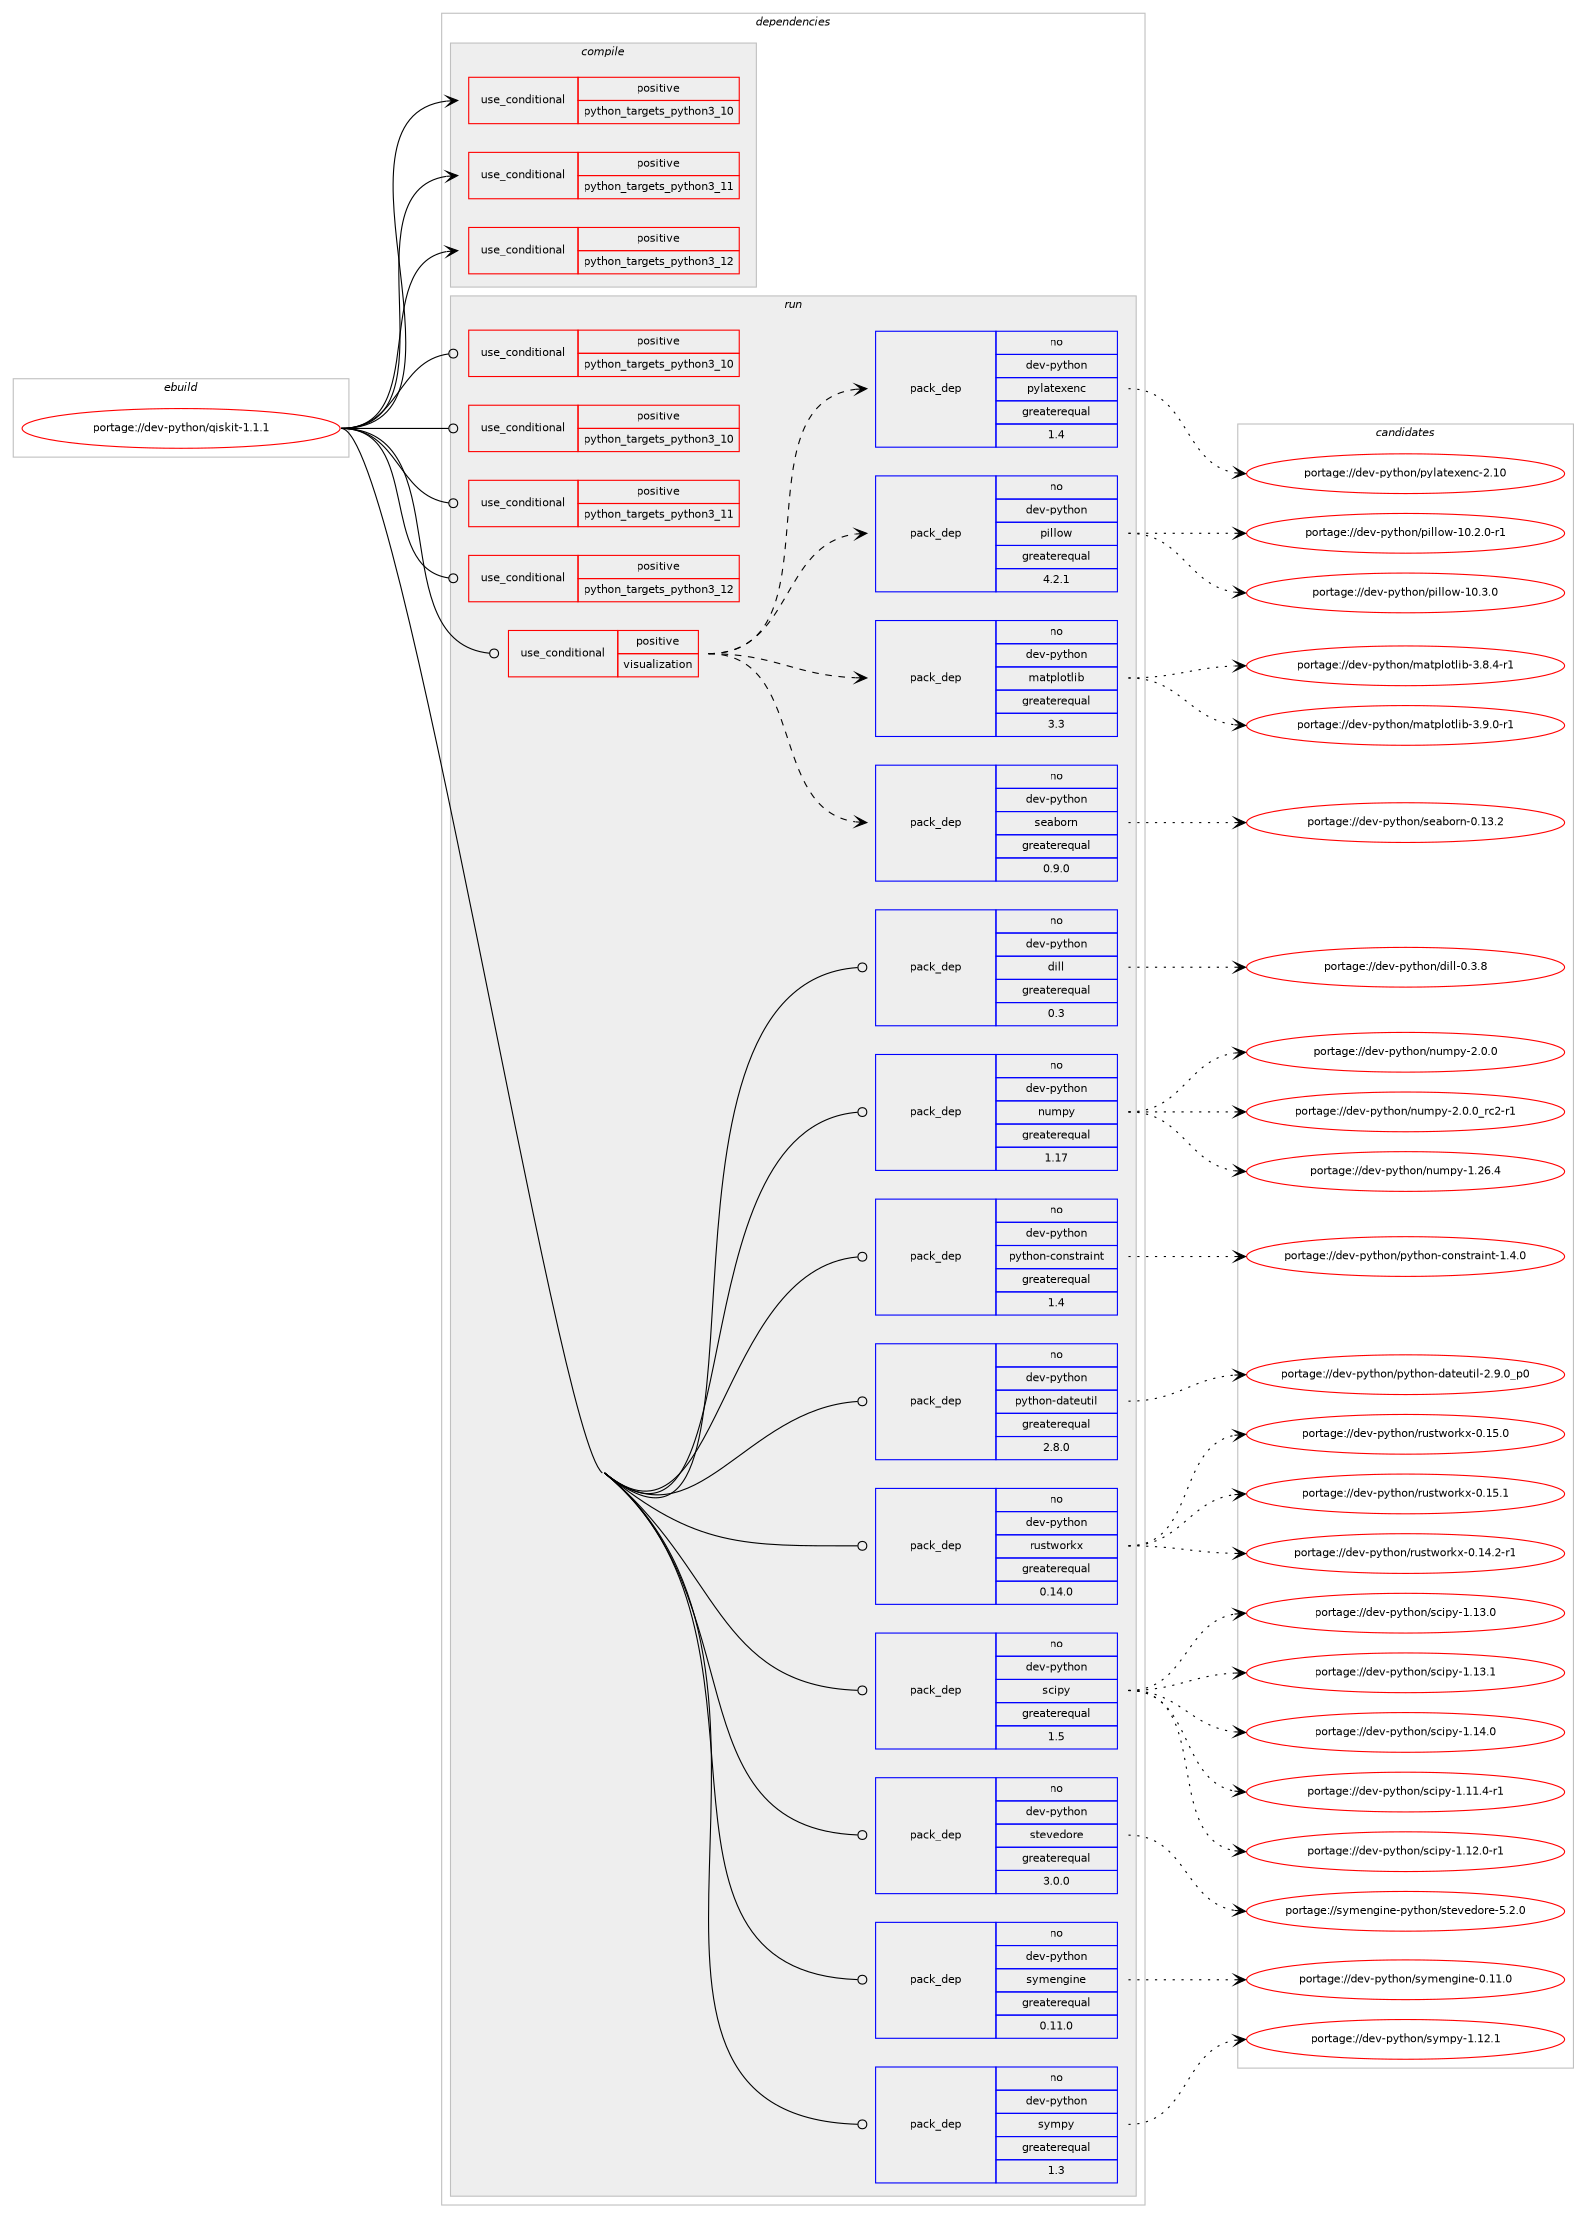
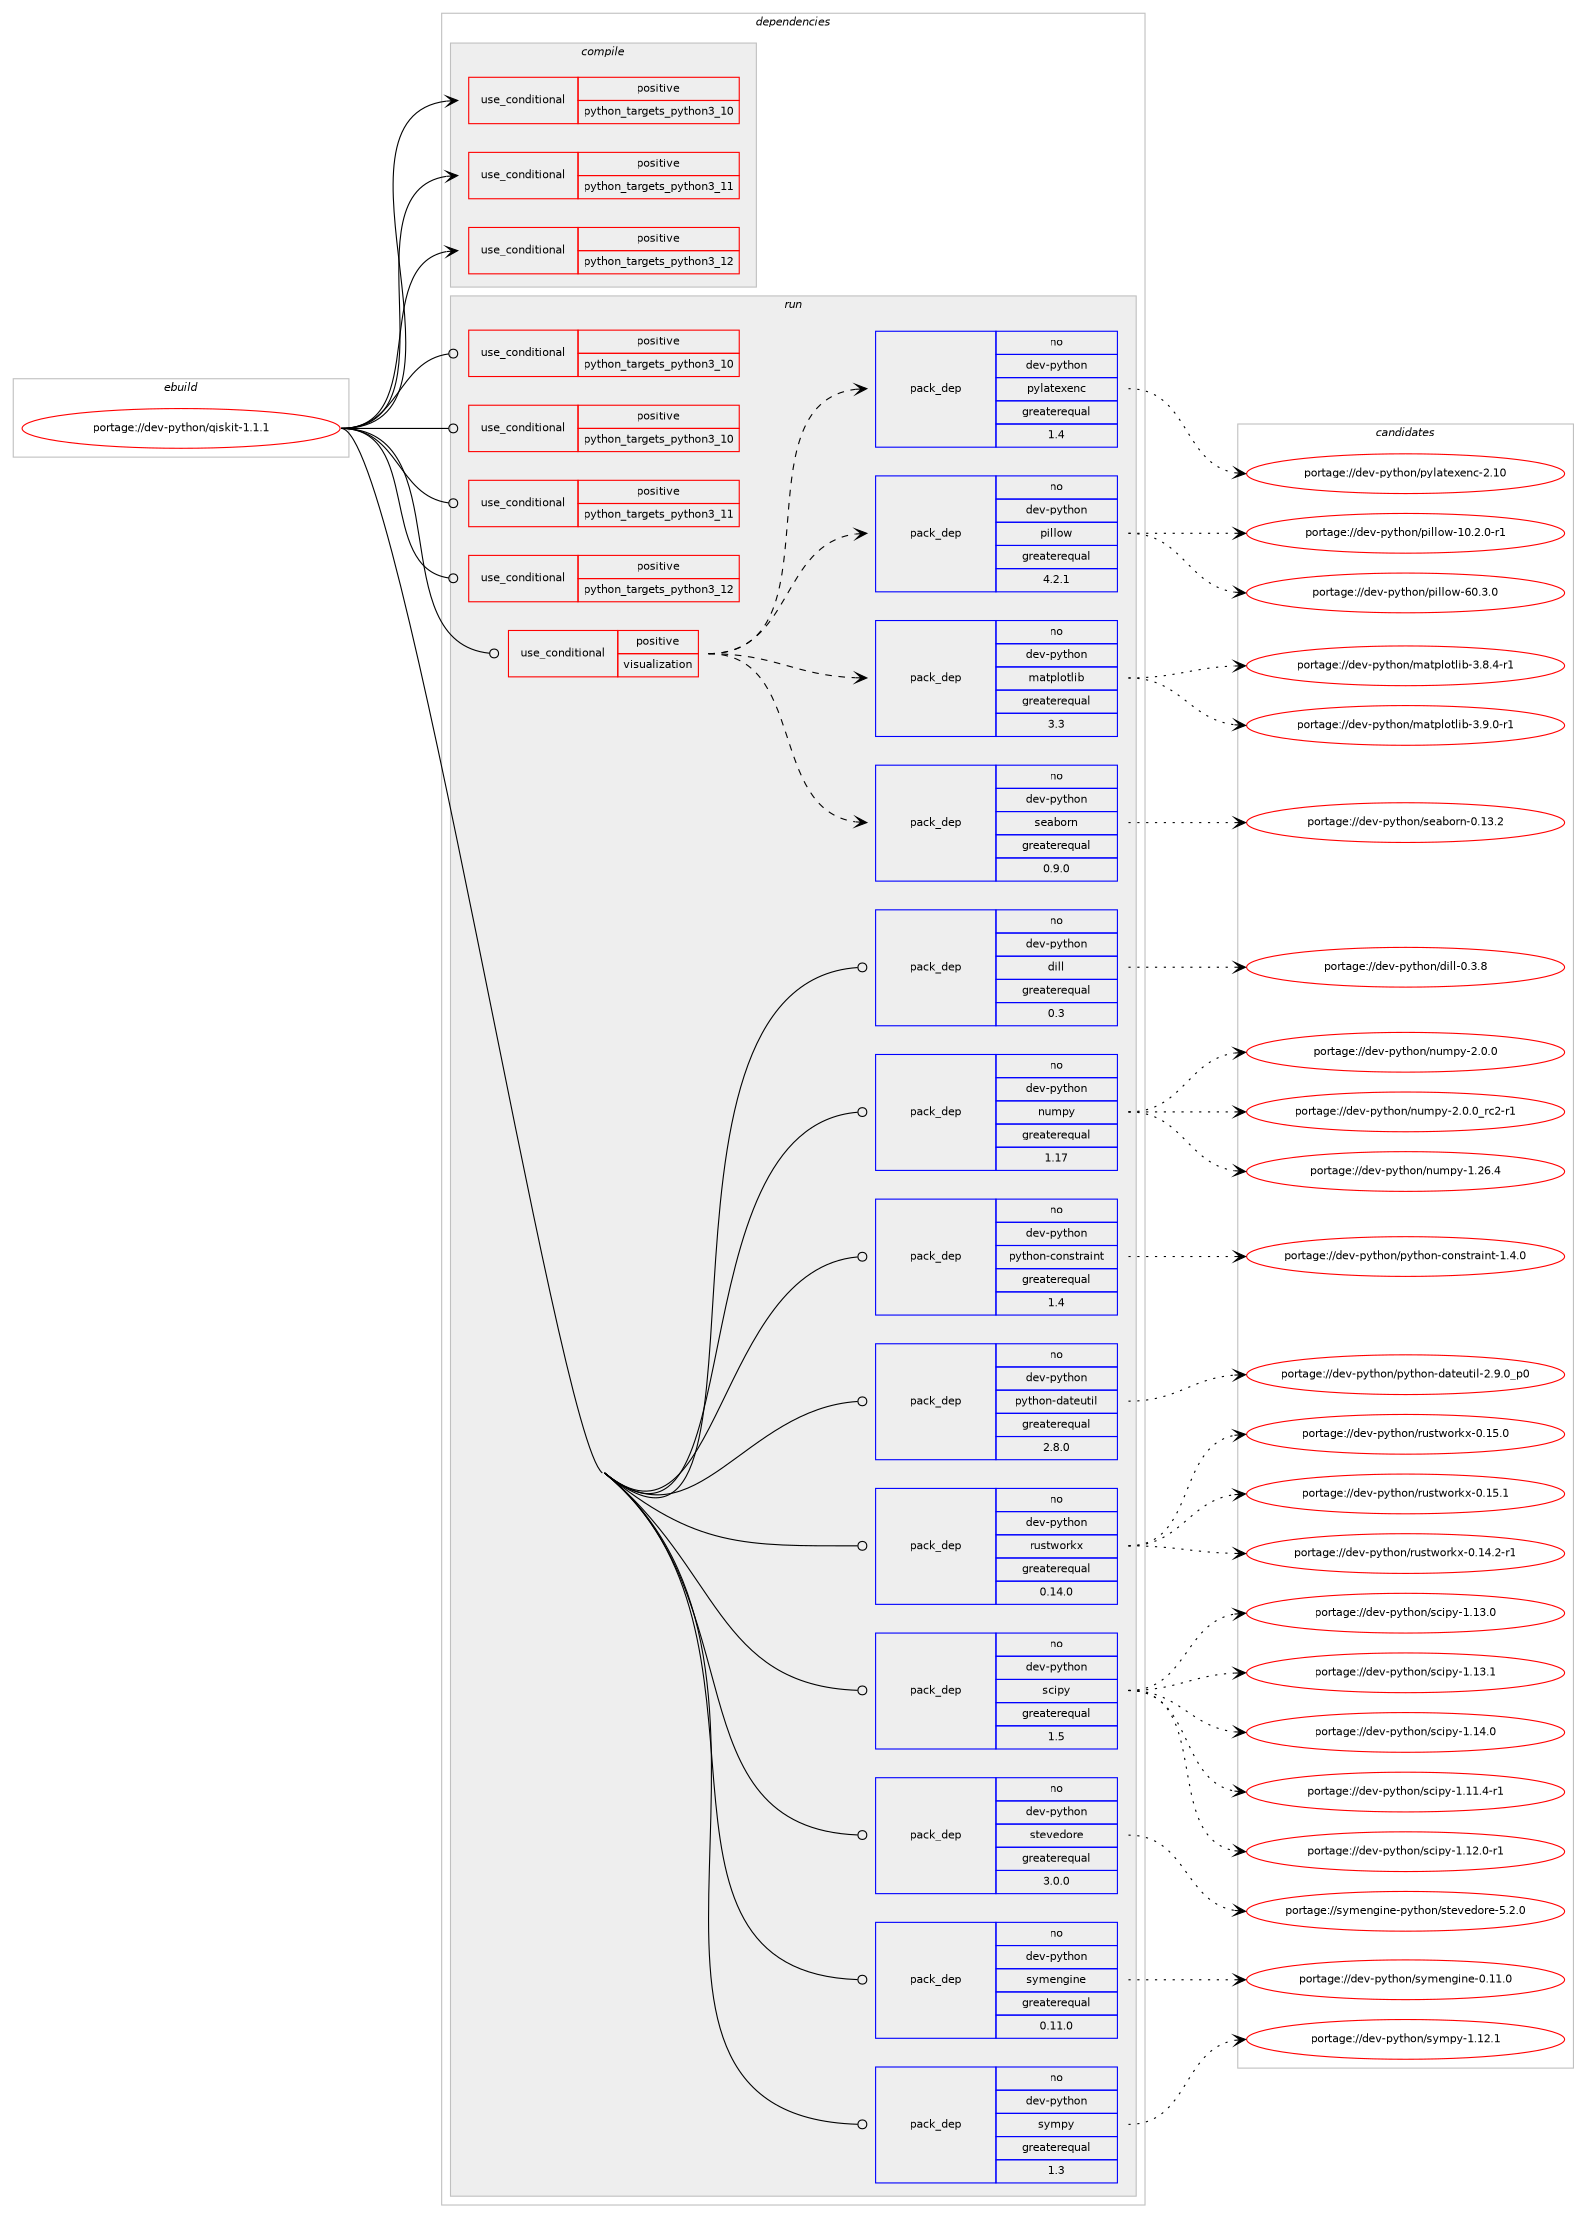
node "portage://dev-python/pillow-10.3.0": label "portage://dev-python/pillow-10.3.0" -> "portage://dev-python/pillow-60.3.0"
